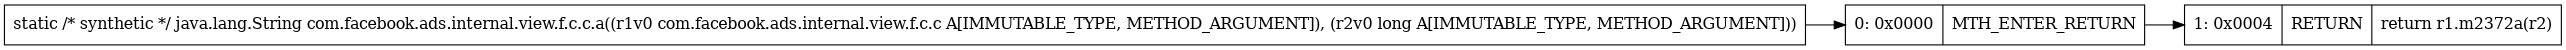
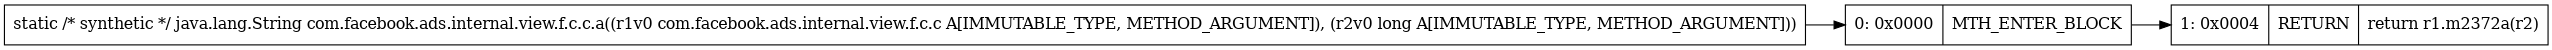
node "0: 0x0000": text "MTH_ENTER_RETURN" -> "MTH_ENTER_BLOCK"
